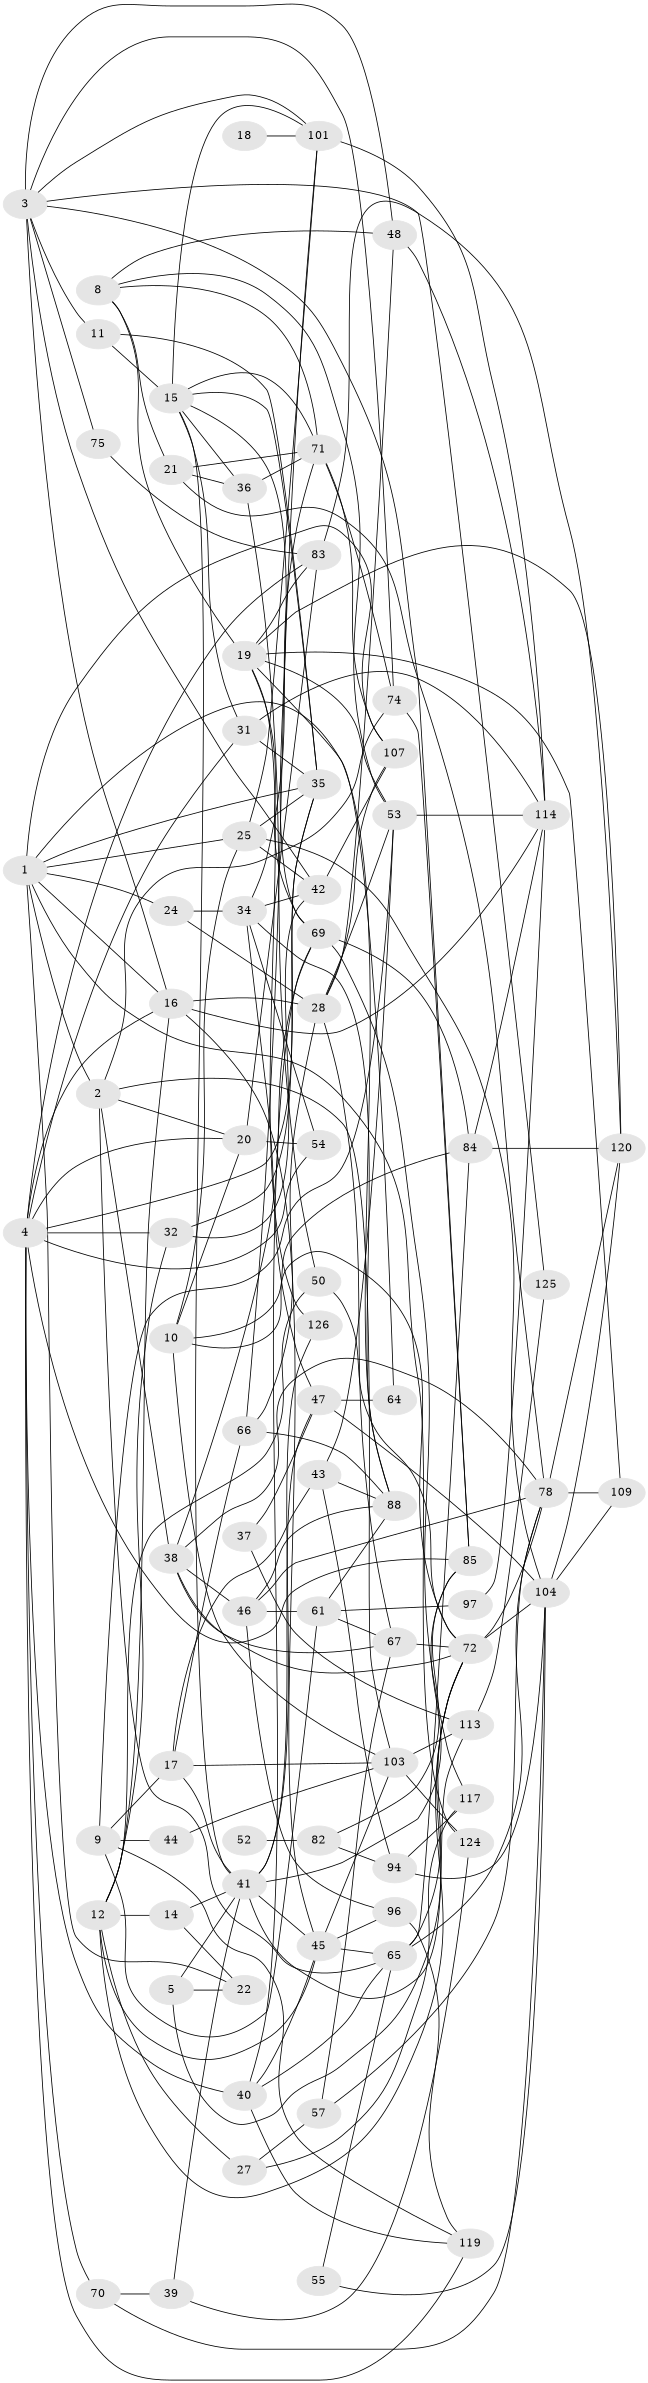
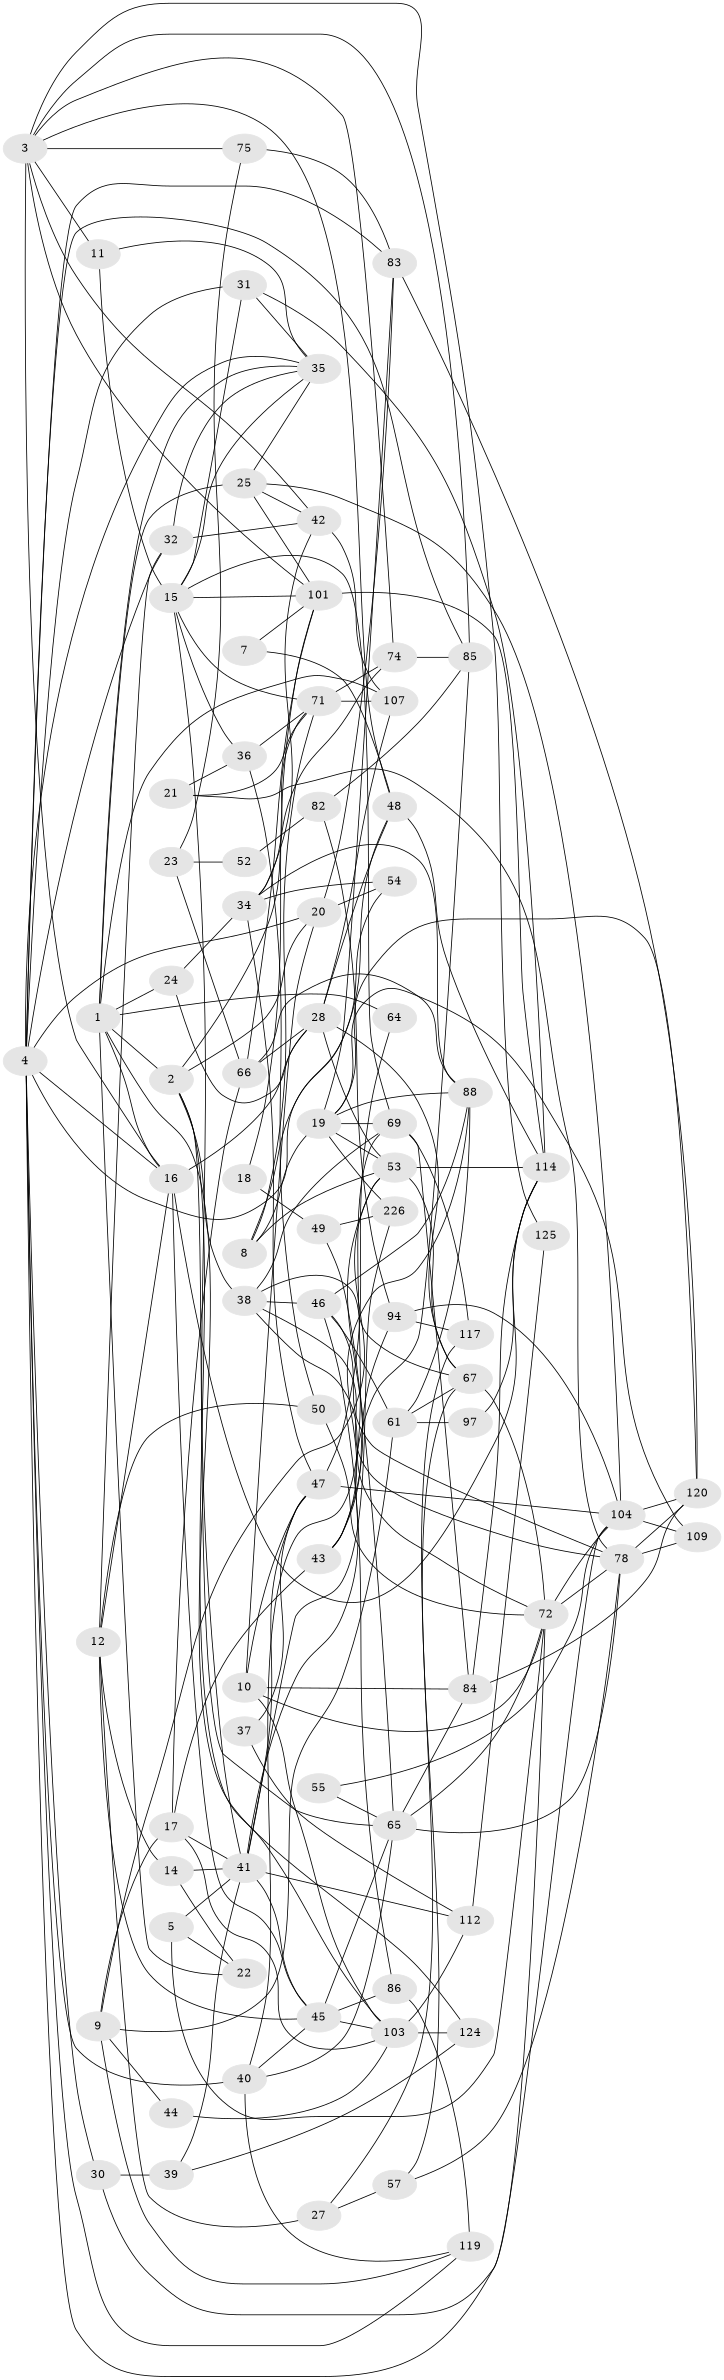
edge "8" -- "21": removed
node "7": added
node "23": added
edge "25" -- "10": now "47" -- "10"
node "49": added
edge "53" -- "67": added
node "126": label "126" -> "226"
node "113": label "113" -> "112"
node "96": label "96" -> "86"
edge "72" -- "12": now "72" -- "4"
node "70": label "70" -> "30"
